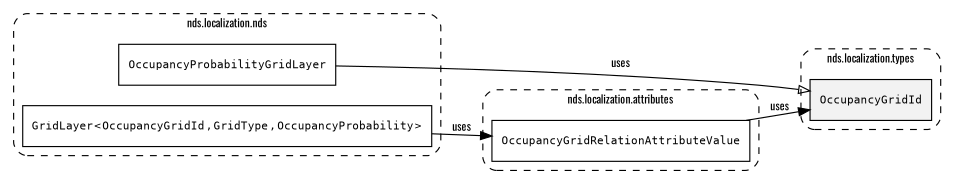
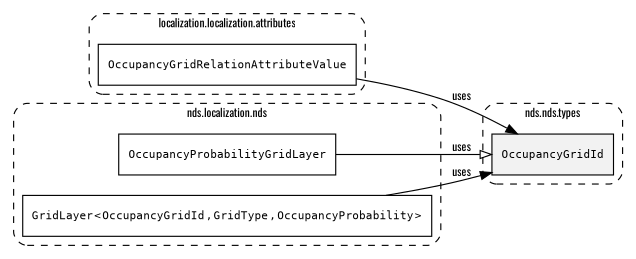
cluster "nds.localization.types": label "nds.localization.types" -> "nds.nds.types"
cluster "nds.localization.attributes": label "nds.localization.attributes" -> "localization.localization.attributes"
edge "GridLayer" -> "OccupancyGridRelationAttributeValue": now "GridLayer" -> "OccupancyGridId"
